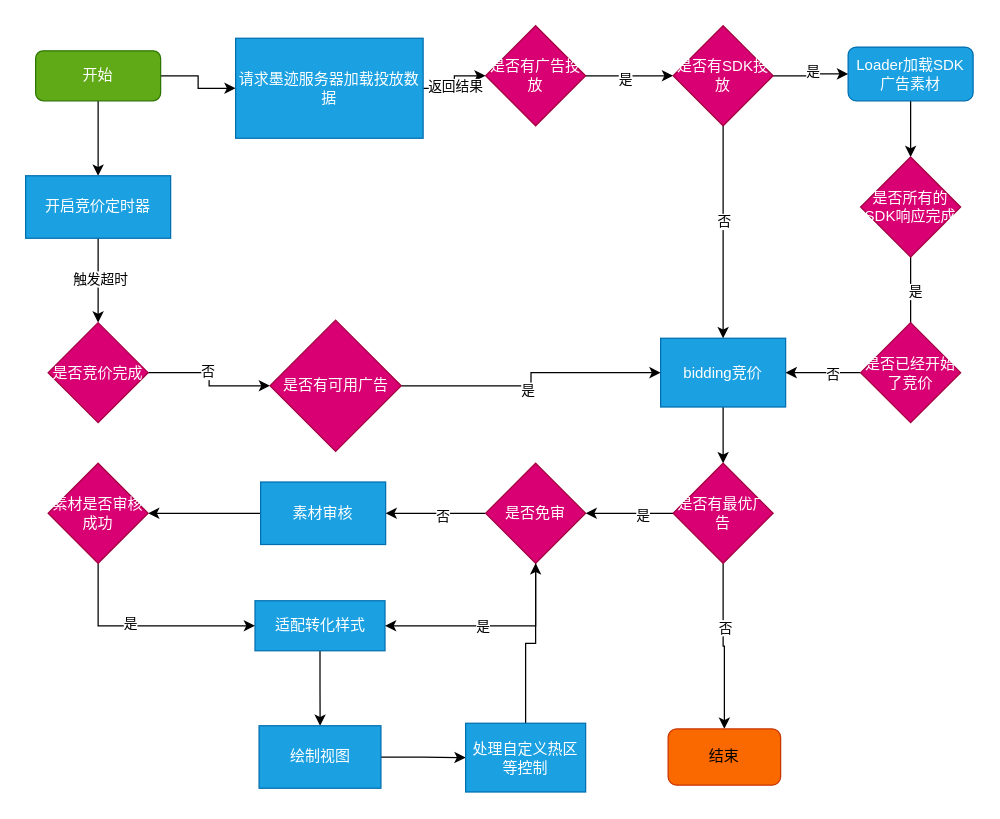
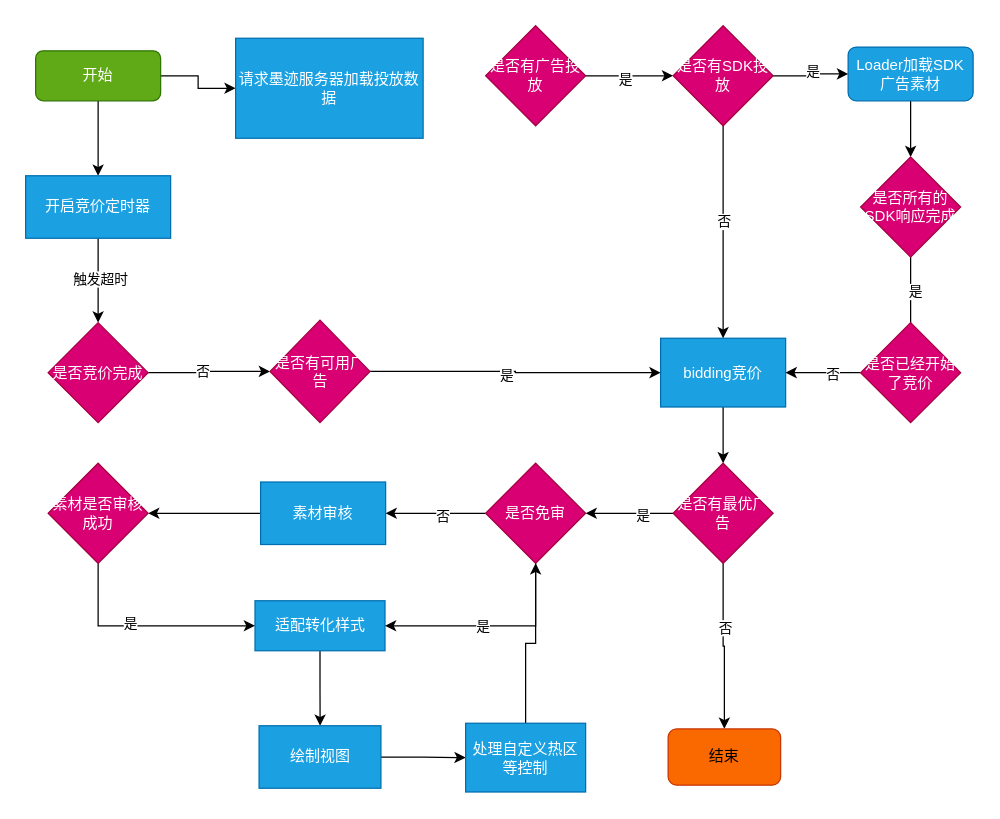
edge "请求墨迹服务器加载投放数据" -> "是否有广告投放": removed, label "返回结果"
node "是否有可用广告": size 131x131 -> 100x103
